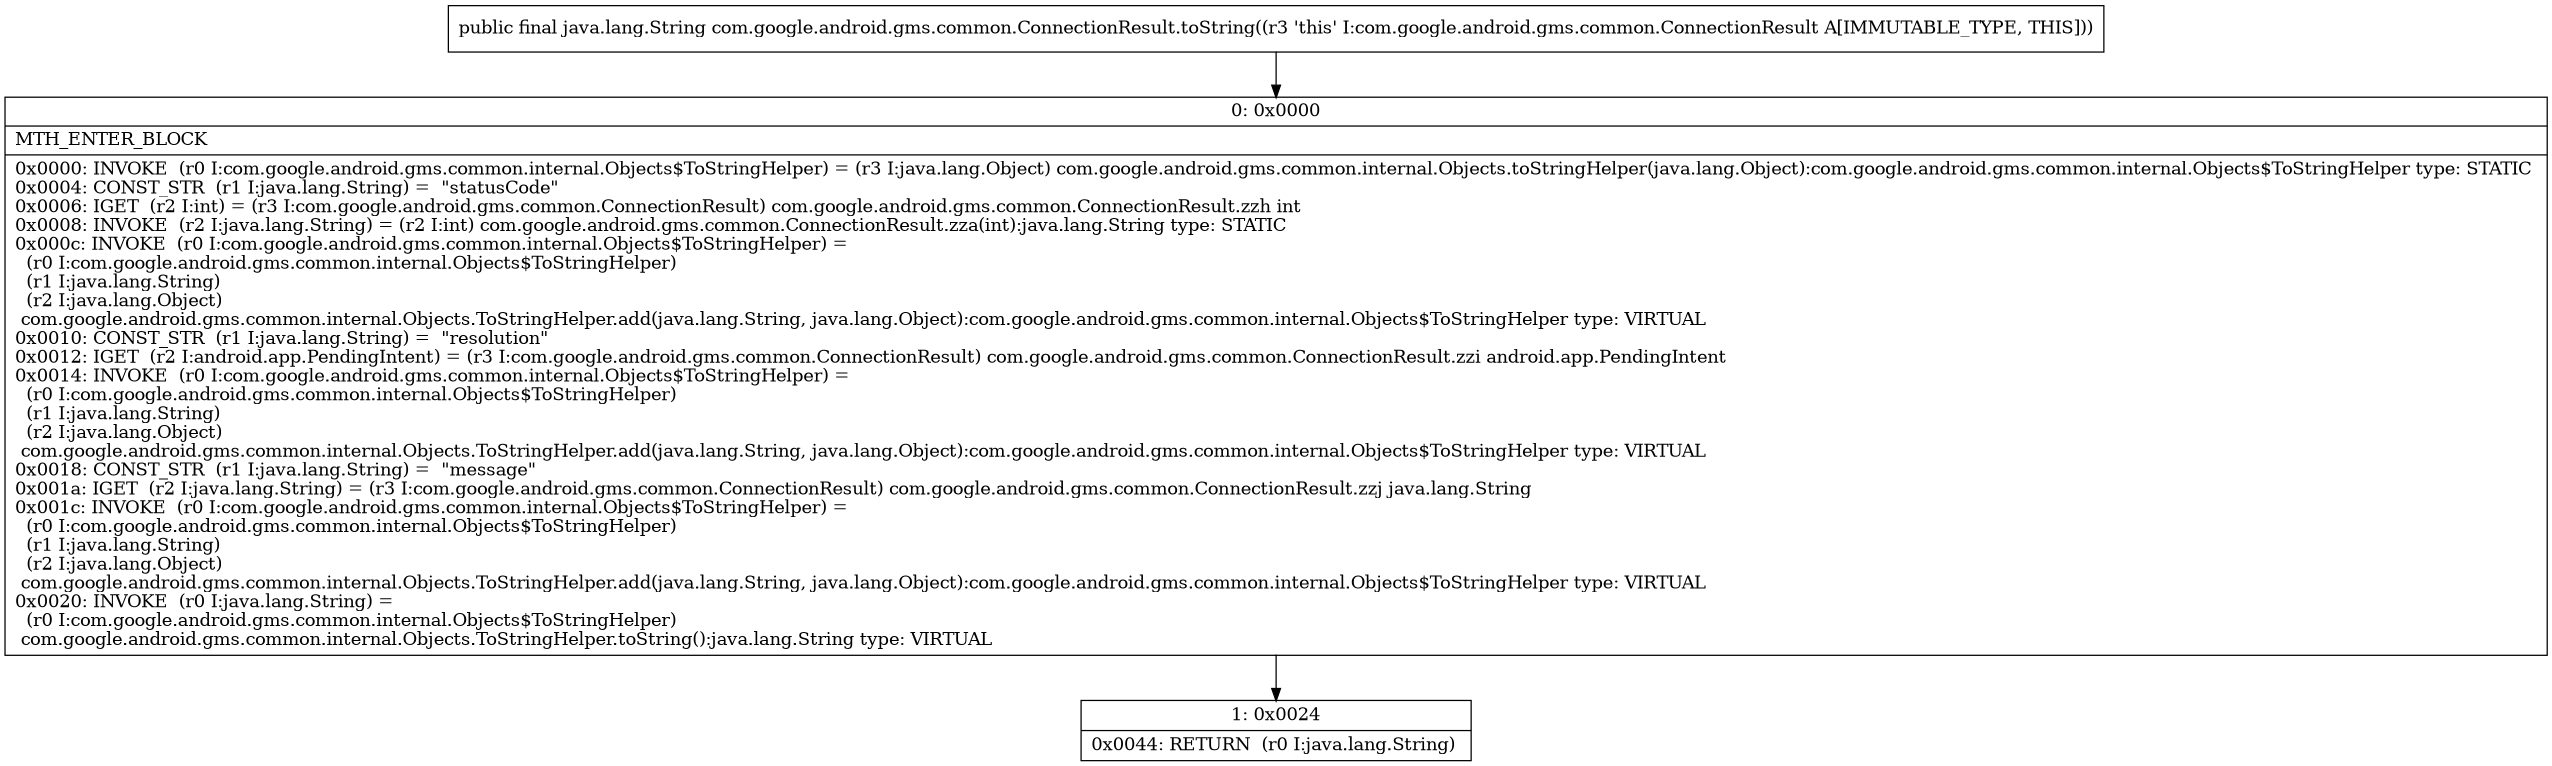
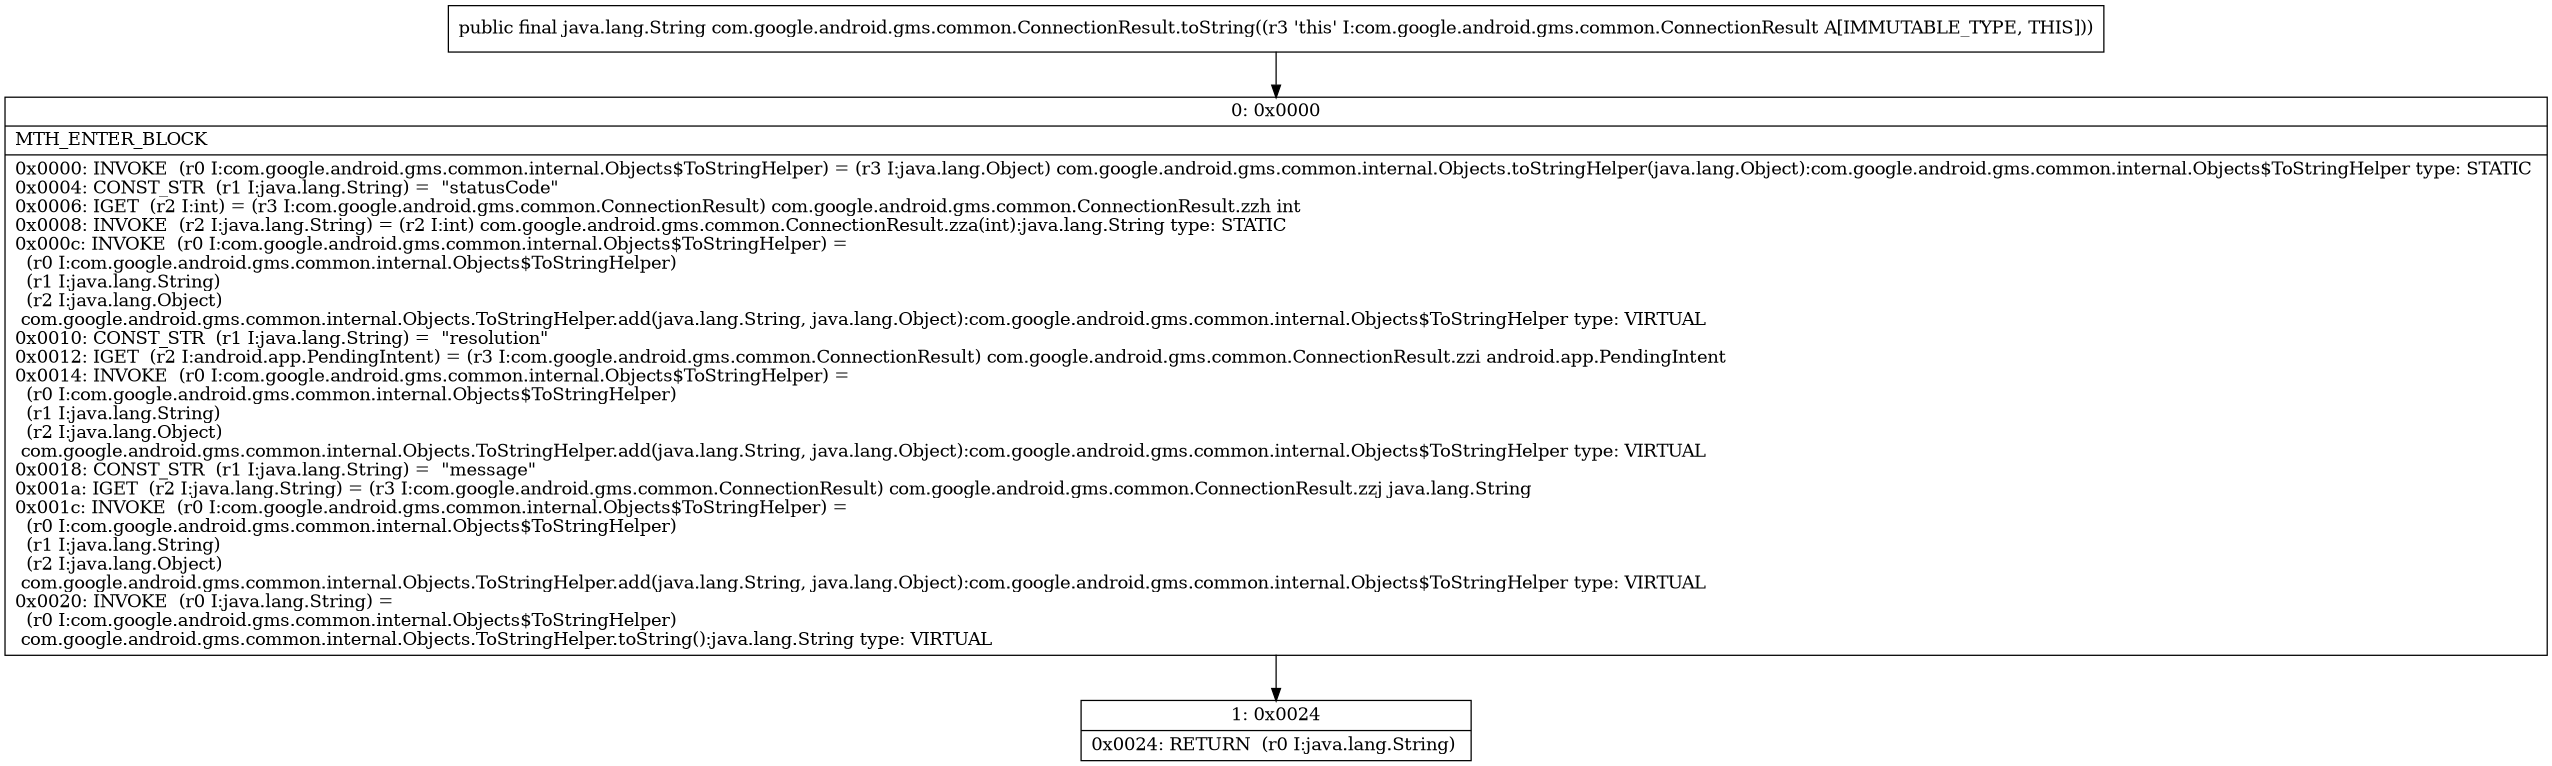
node "1: 0x0024": text "0x0044: RETURN  (r0 I:java.lang.String)" -> "0x0024: RETURN  (r0 I:java.lang.String)"
